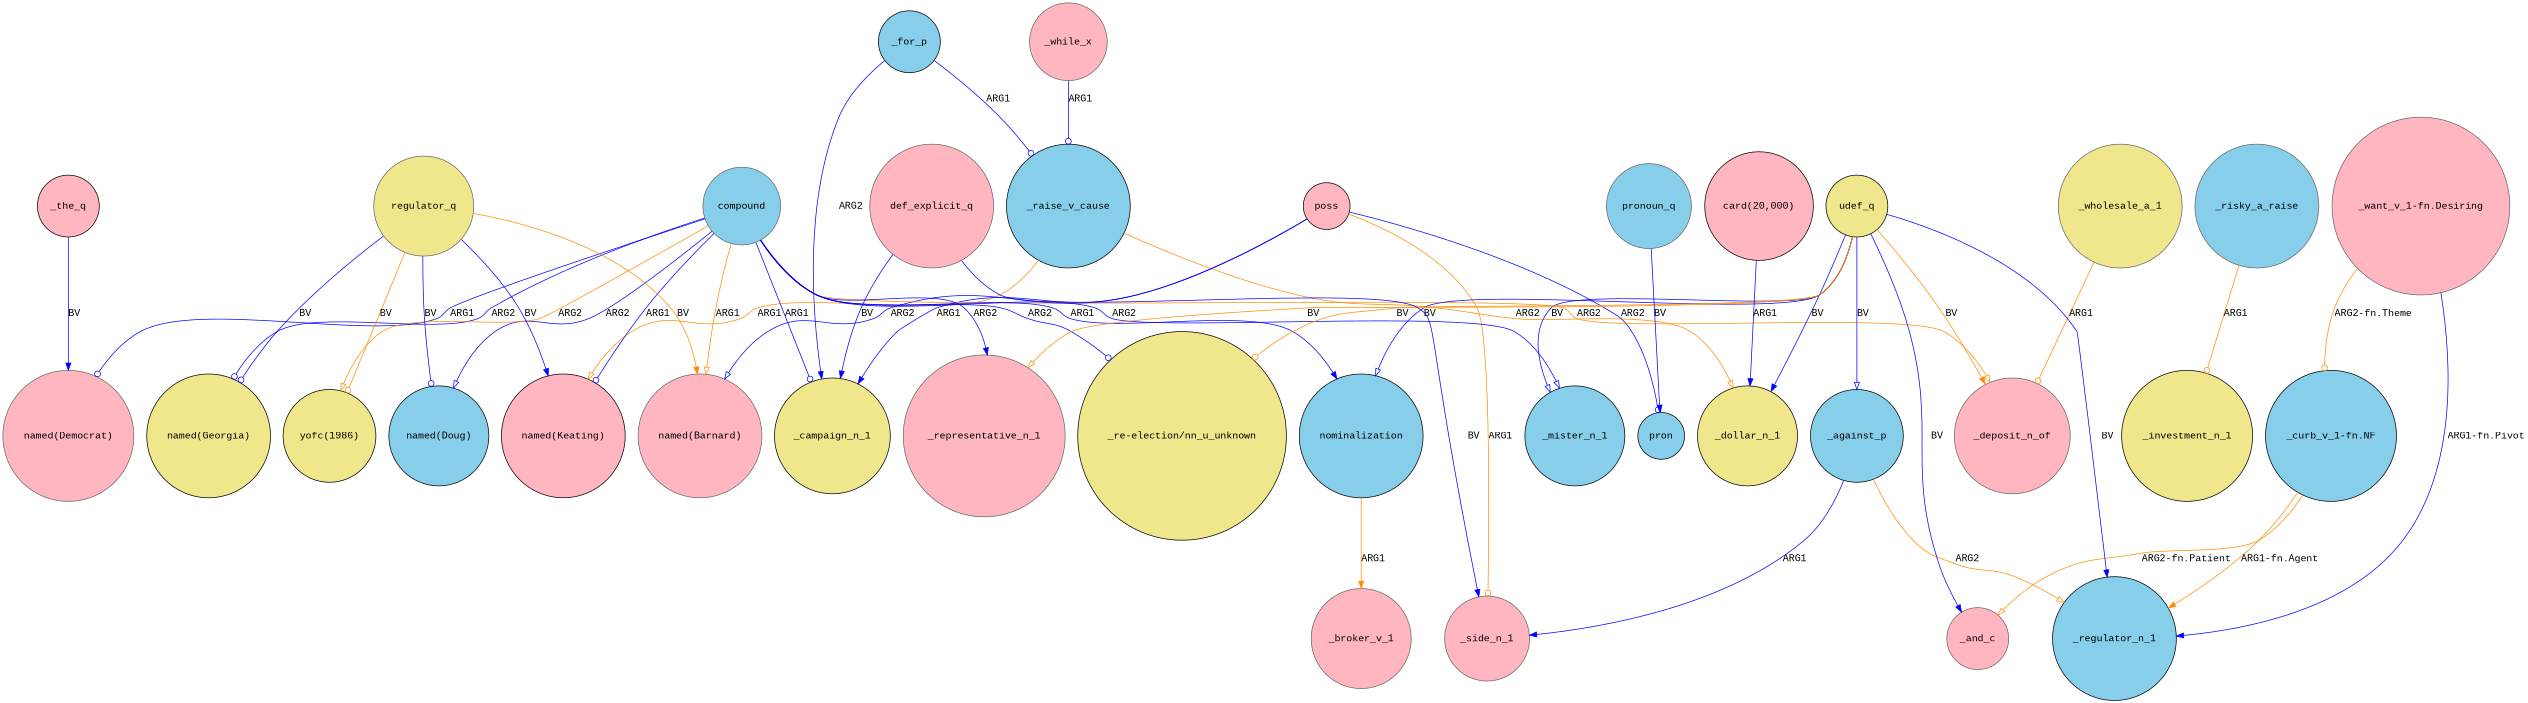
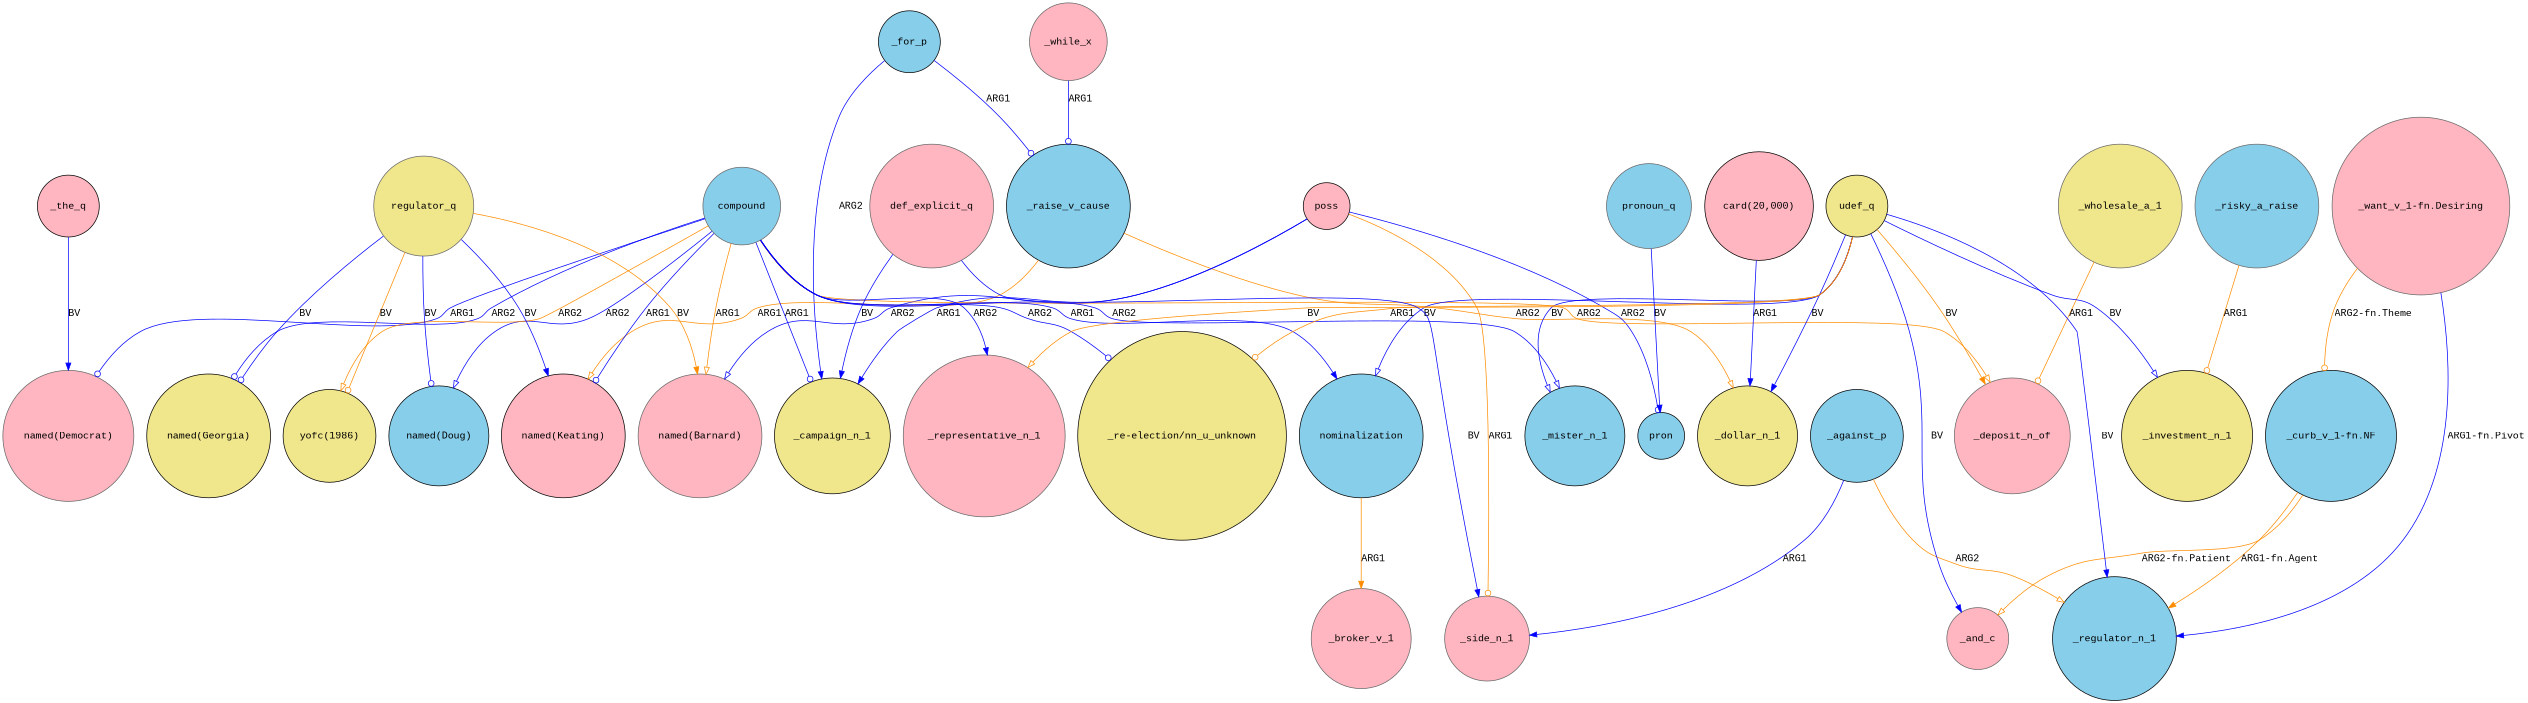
edge "udef_q" -> "_against_p": now "udef_q" -> "_investment_n_1"
edge "udef_q" -> "_re-election/nn_u_unknown": label "BV" -> "ARG1"
